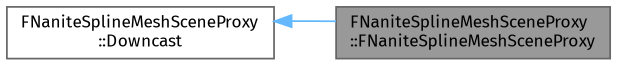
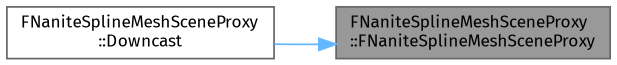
edge "FNaniteSplineMeshSceneProxy ::FNaniteSplineMeshSceneProxy" -> "FNaniteSplineMeshSceneProxy ::Downcast": reversed
